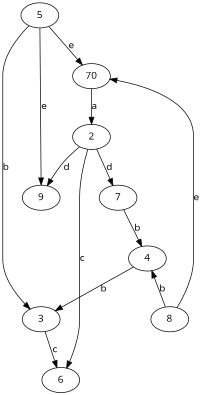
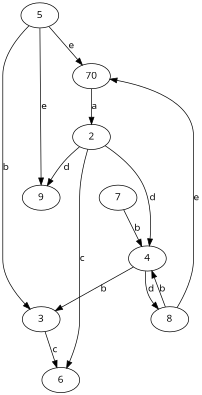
edge "2" -> "7": now "2" -> "4"
edge "4" -> "8": added, label "d"
